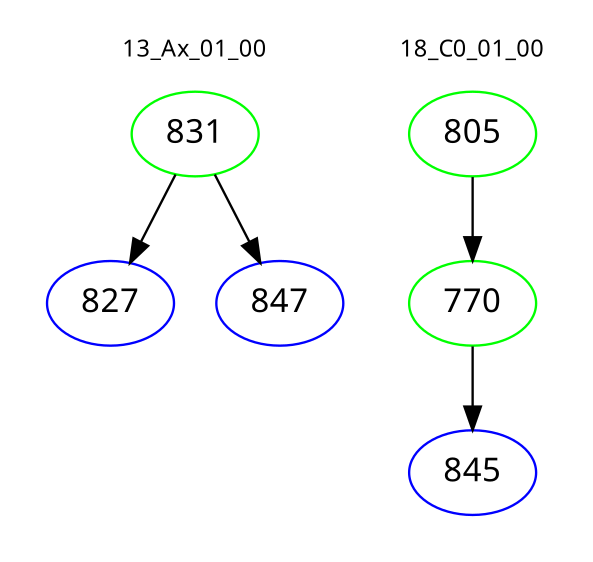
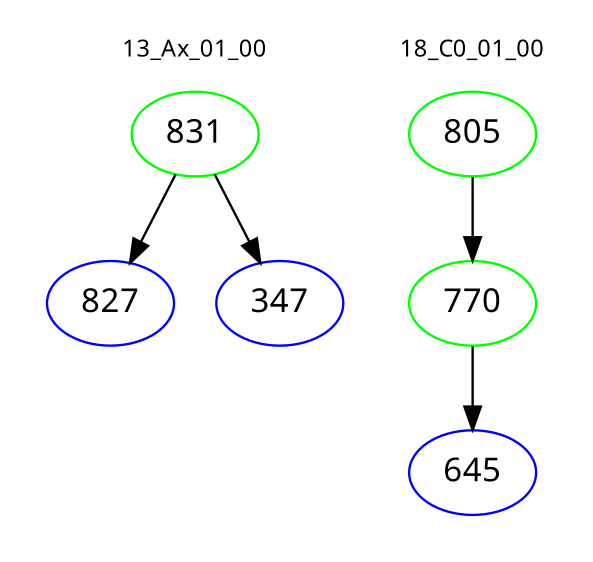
node "847": label "847" -> "347"
node "845": label "845" -> "645"
